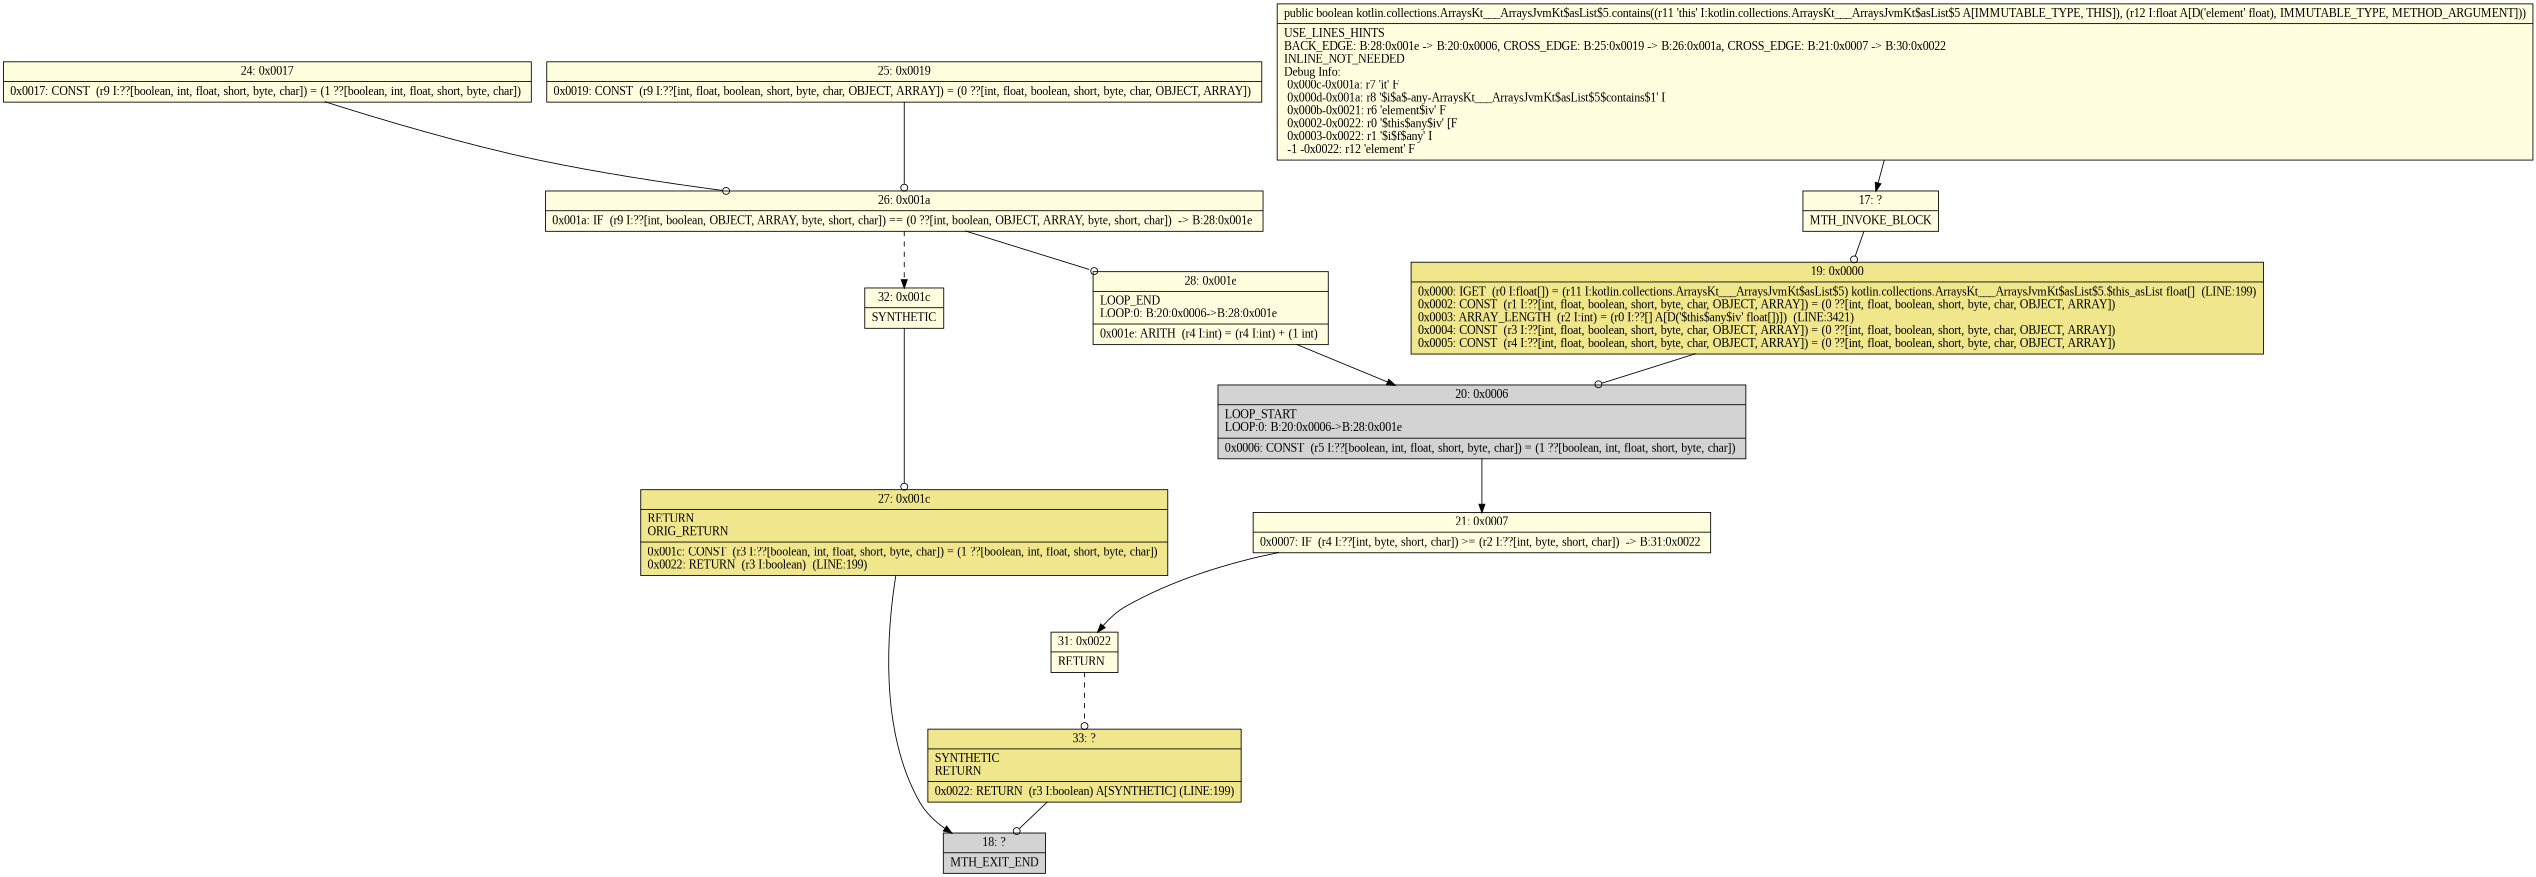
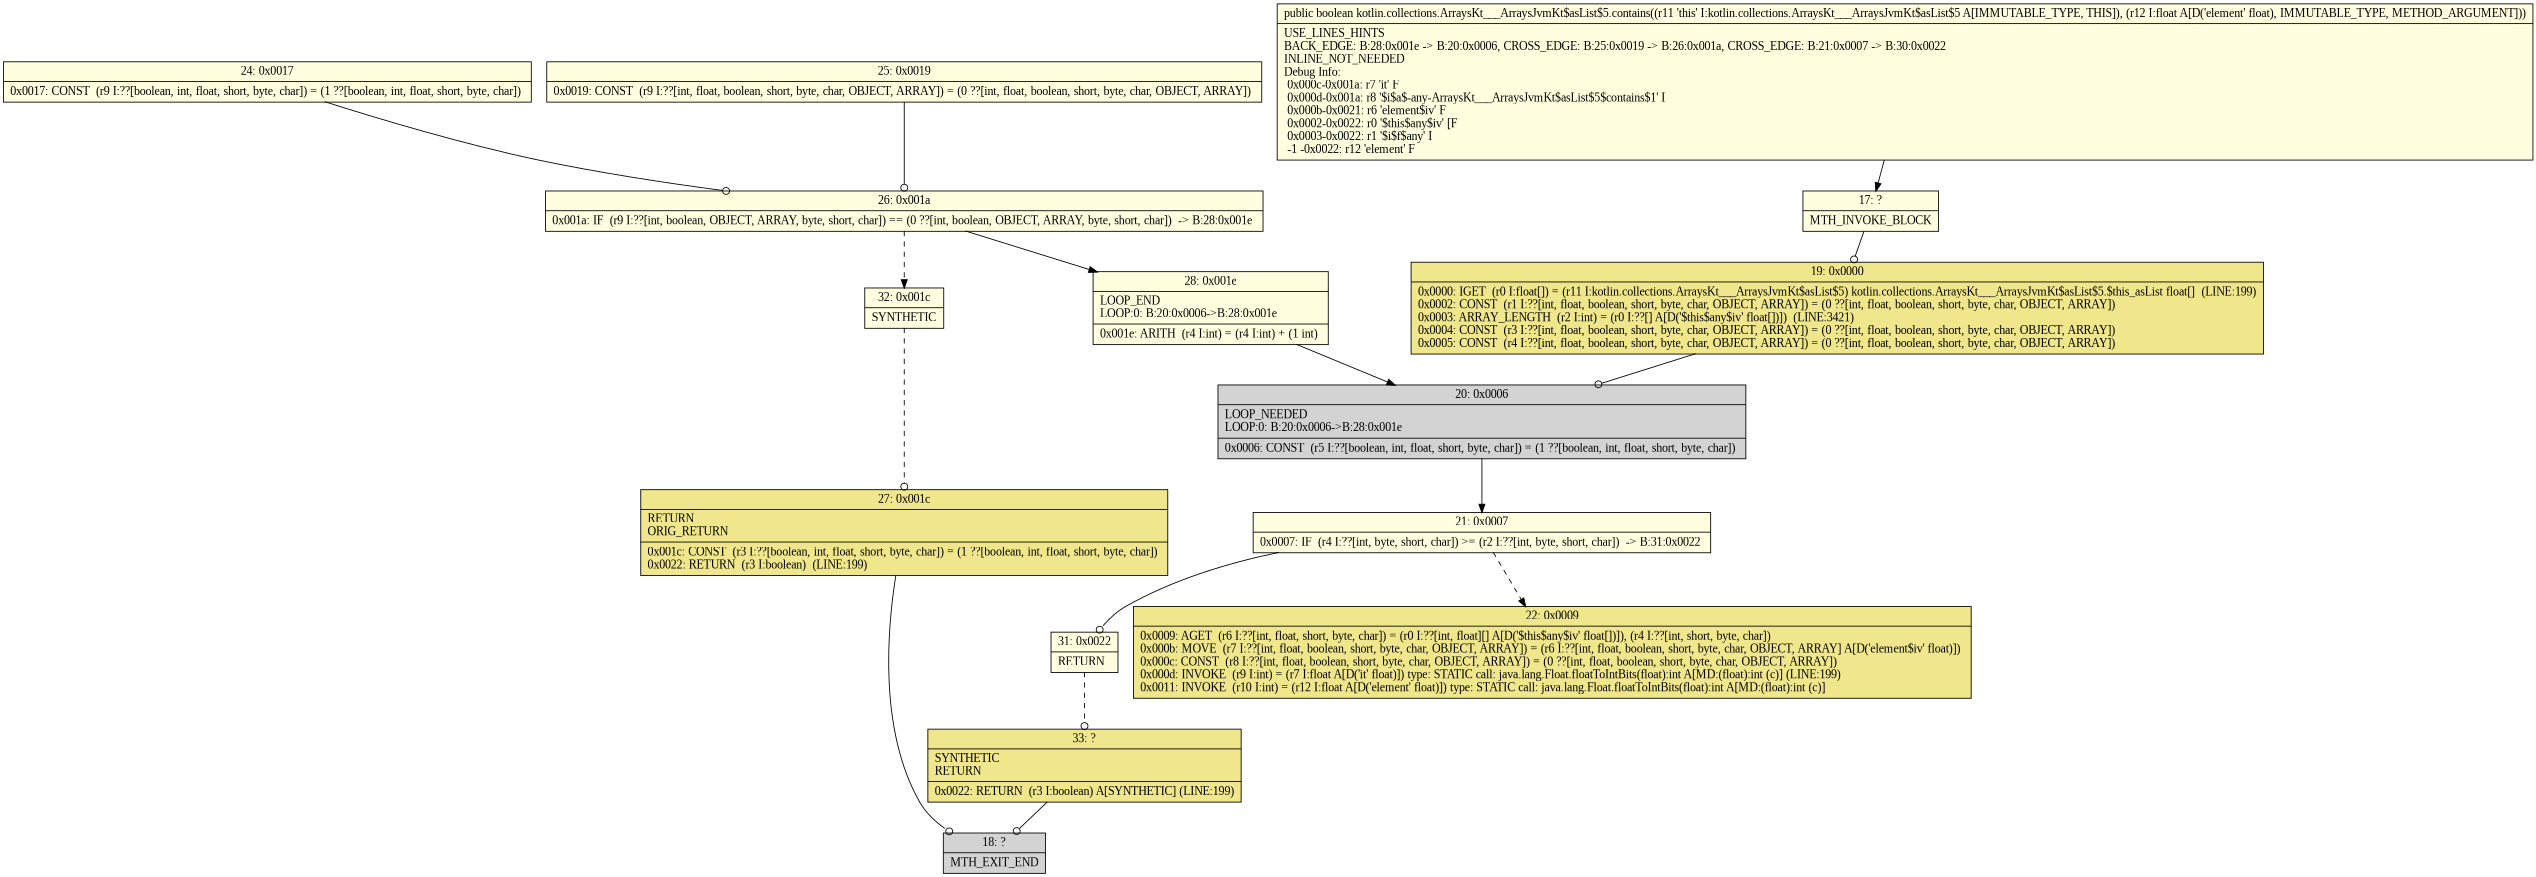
edge "26: 0x001a" -> "28: 0x001e": arrowhead odot -> normal
edge "32: 0x001c" -> "27: 0x001c": style solid -> dashed
node "20: 0x0006": text "LOOP_START" -> "LOOP_NEEDED"
edge "21: 0x0007" -> "31: 0x0022": arrowhead normal -> odot
node "22: 0x0009": added
edge "27: 0x001c" -> "18: ?": arrowhead normal -> odot
